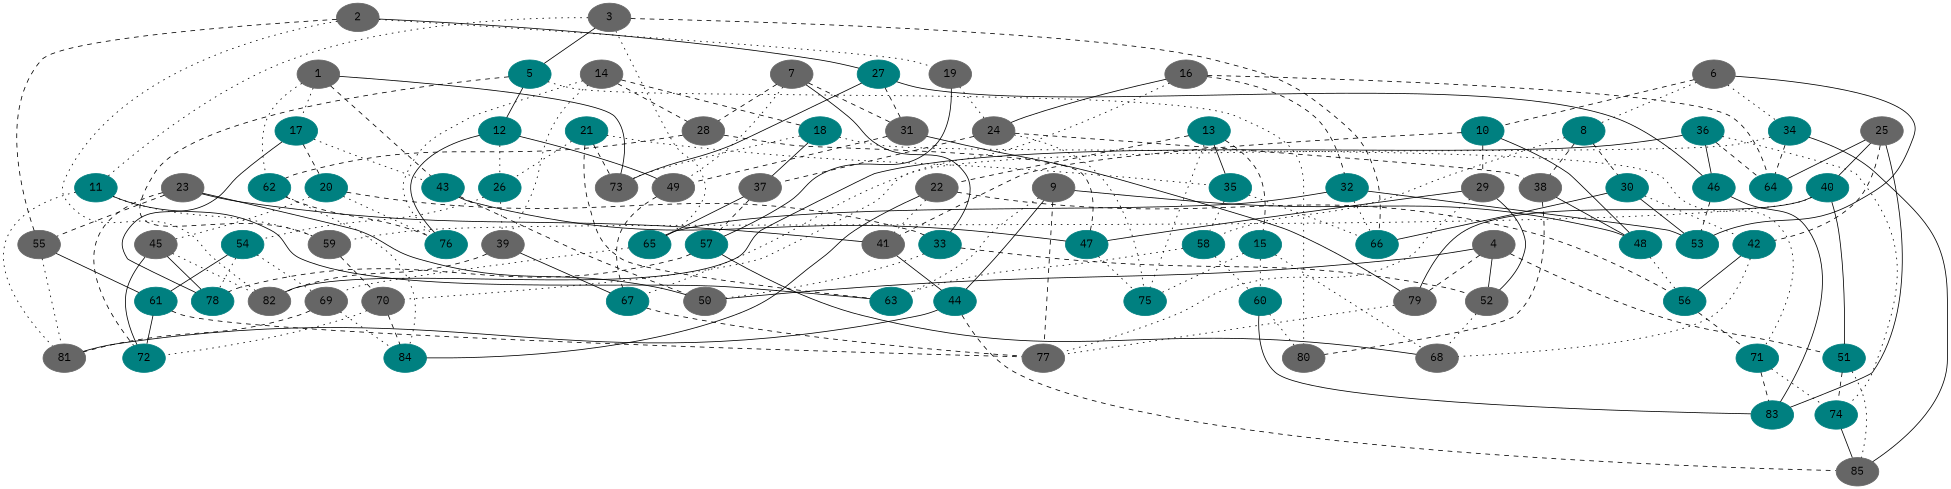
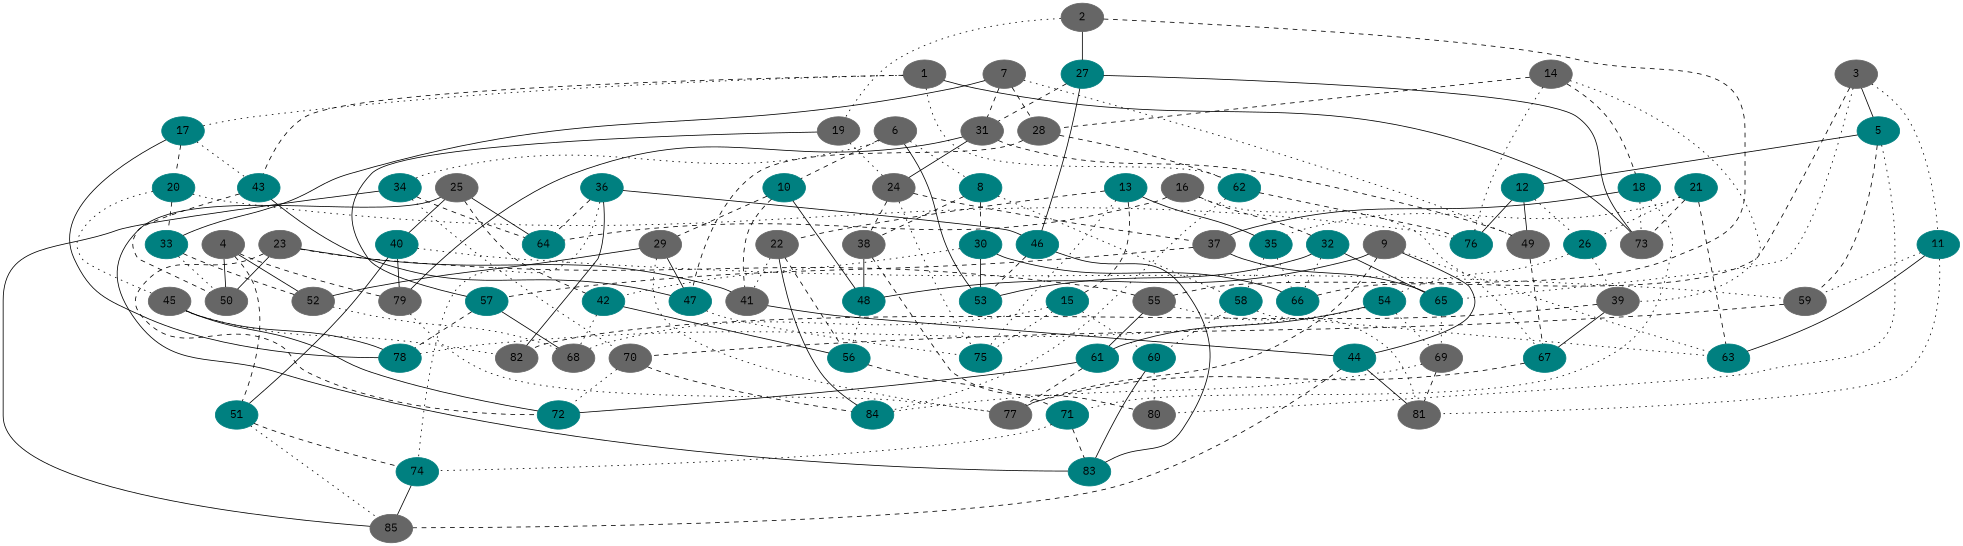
edge "16" -- "24": now "31" -- "24"
edge "2" -- "82": removed
